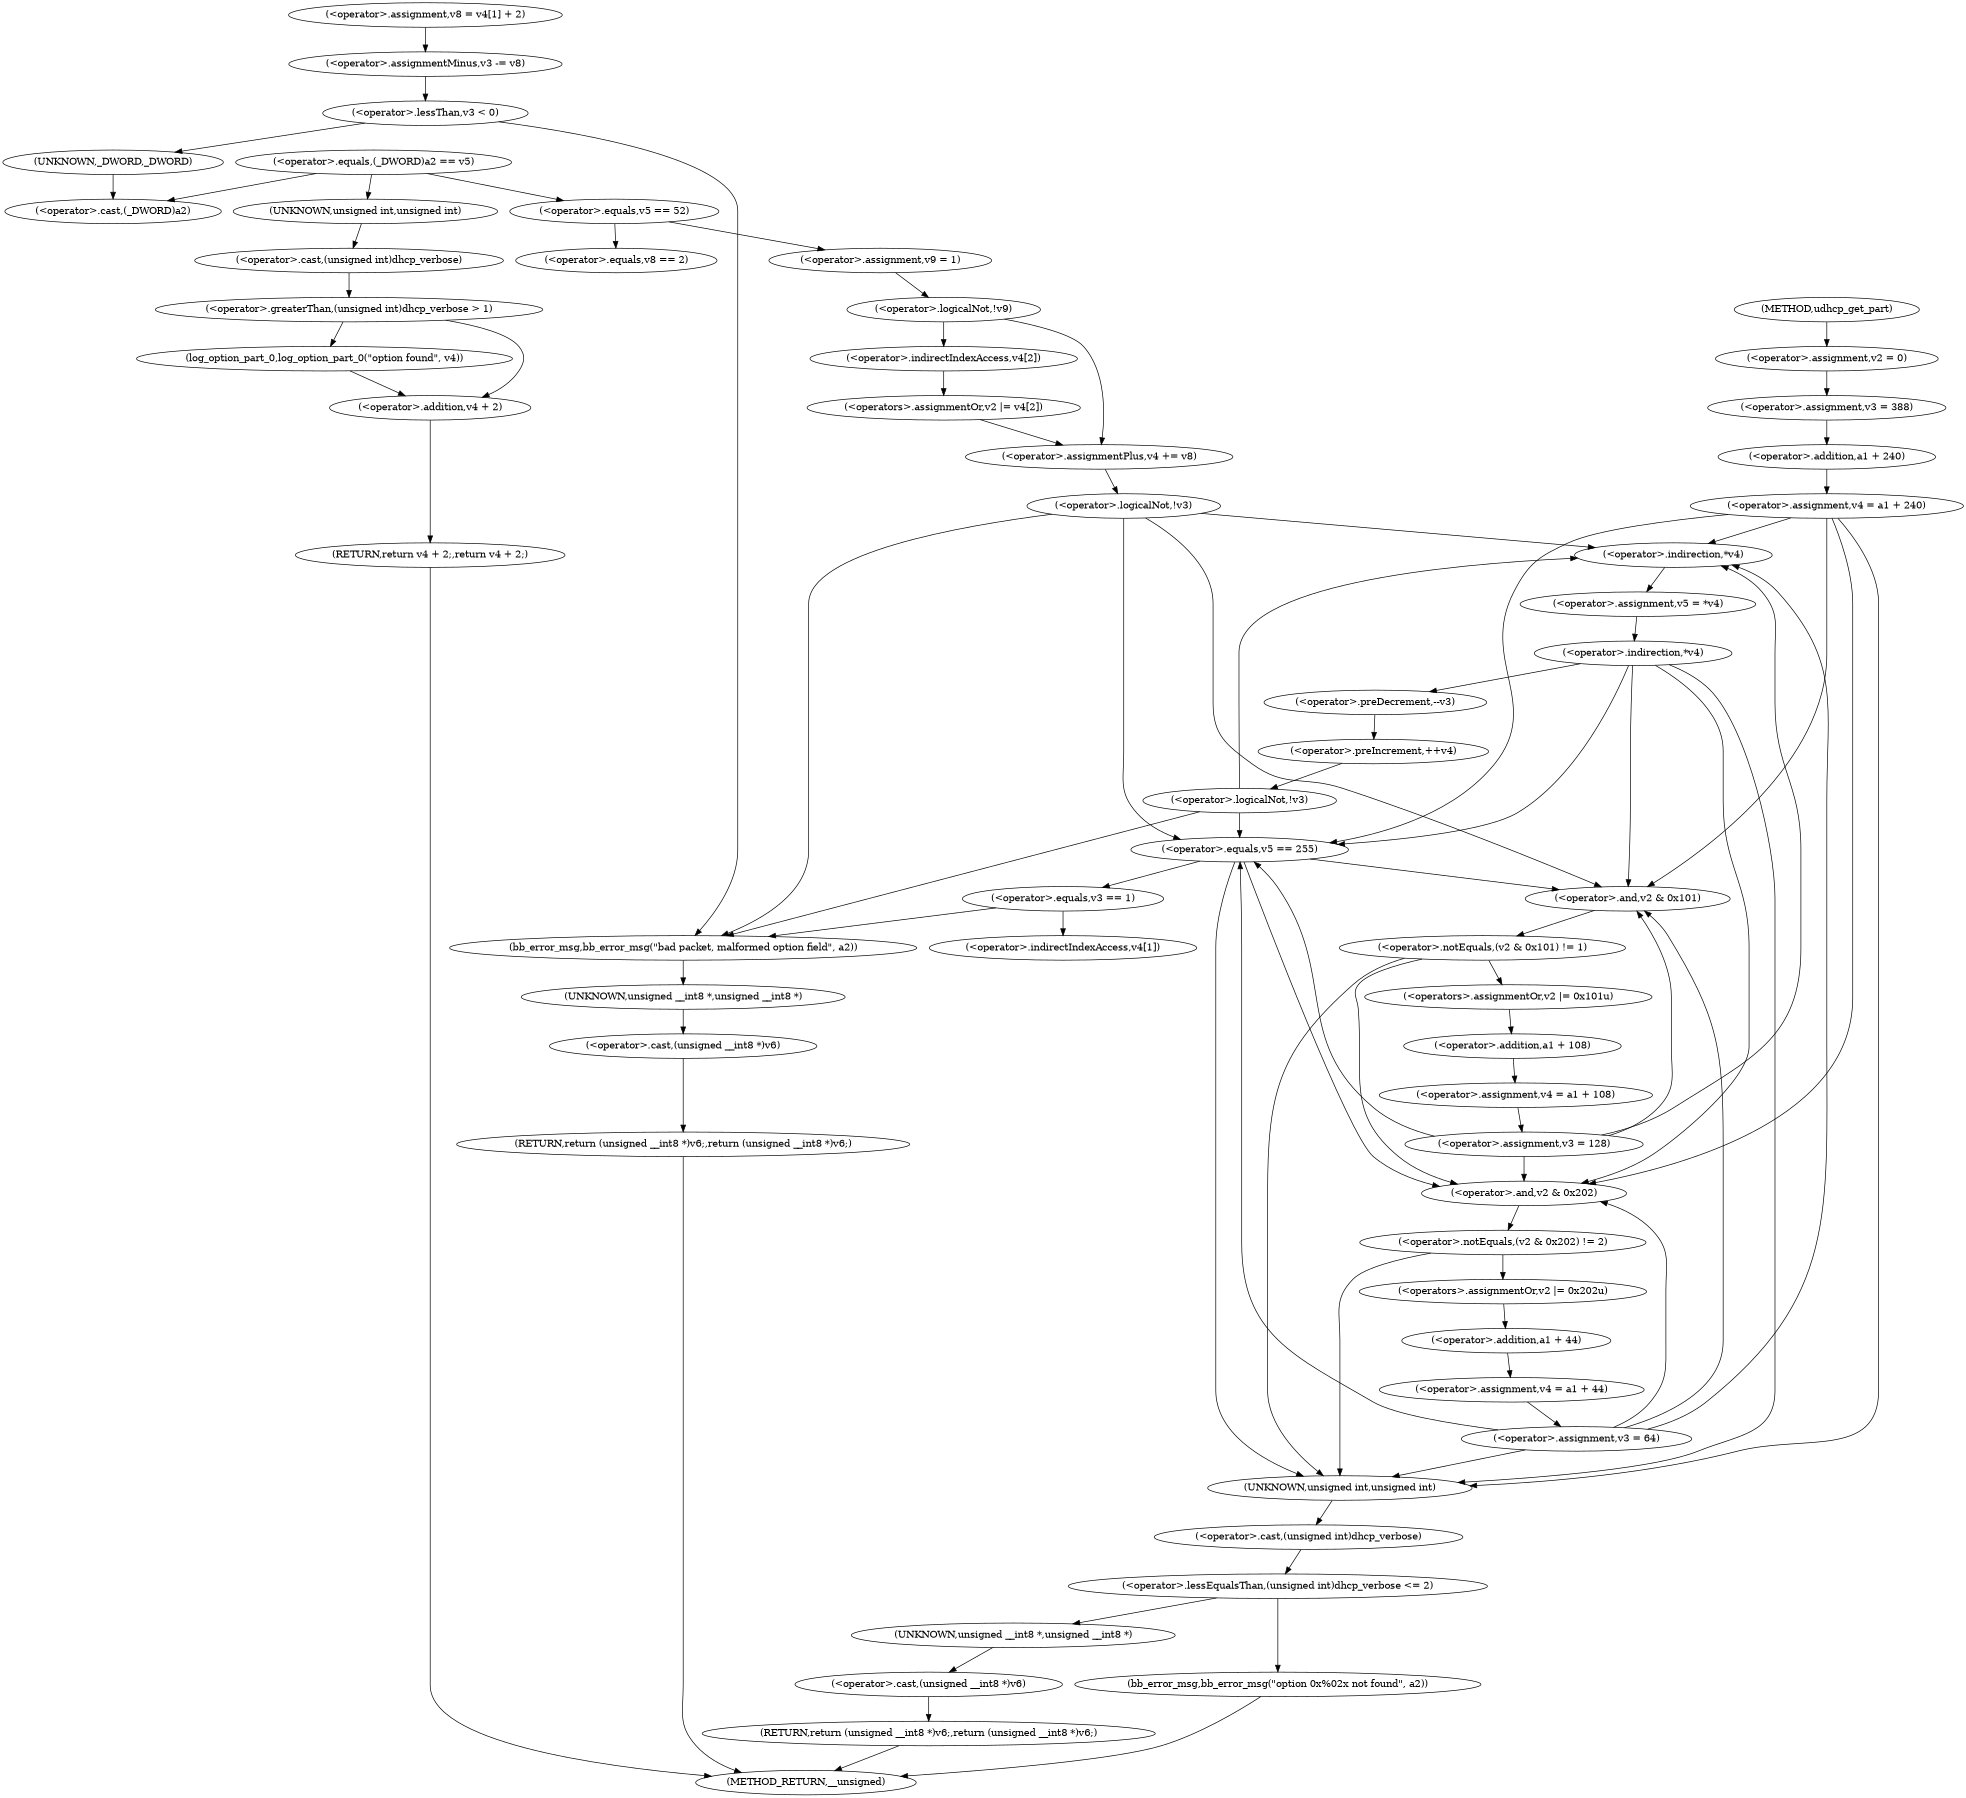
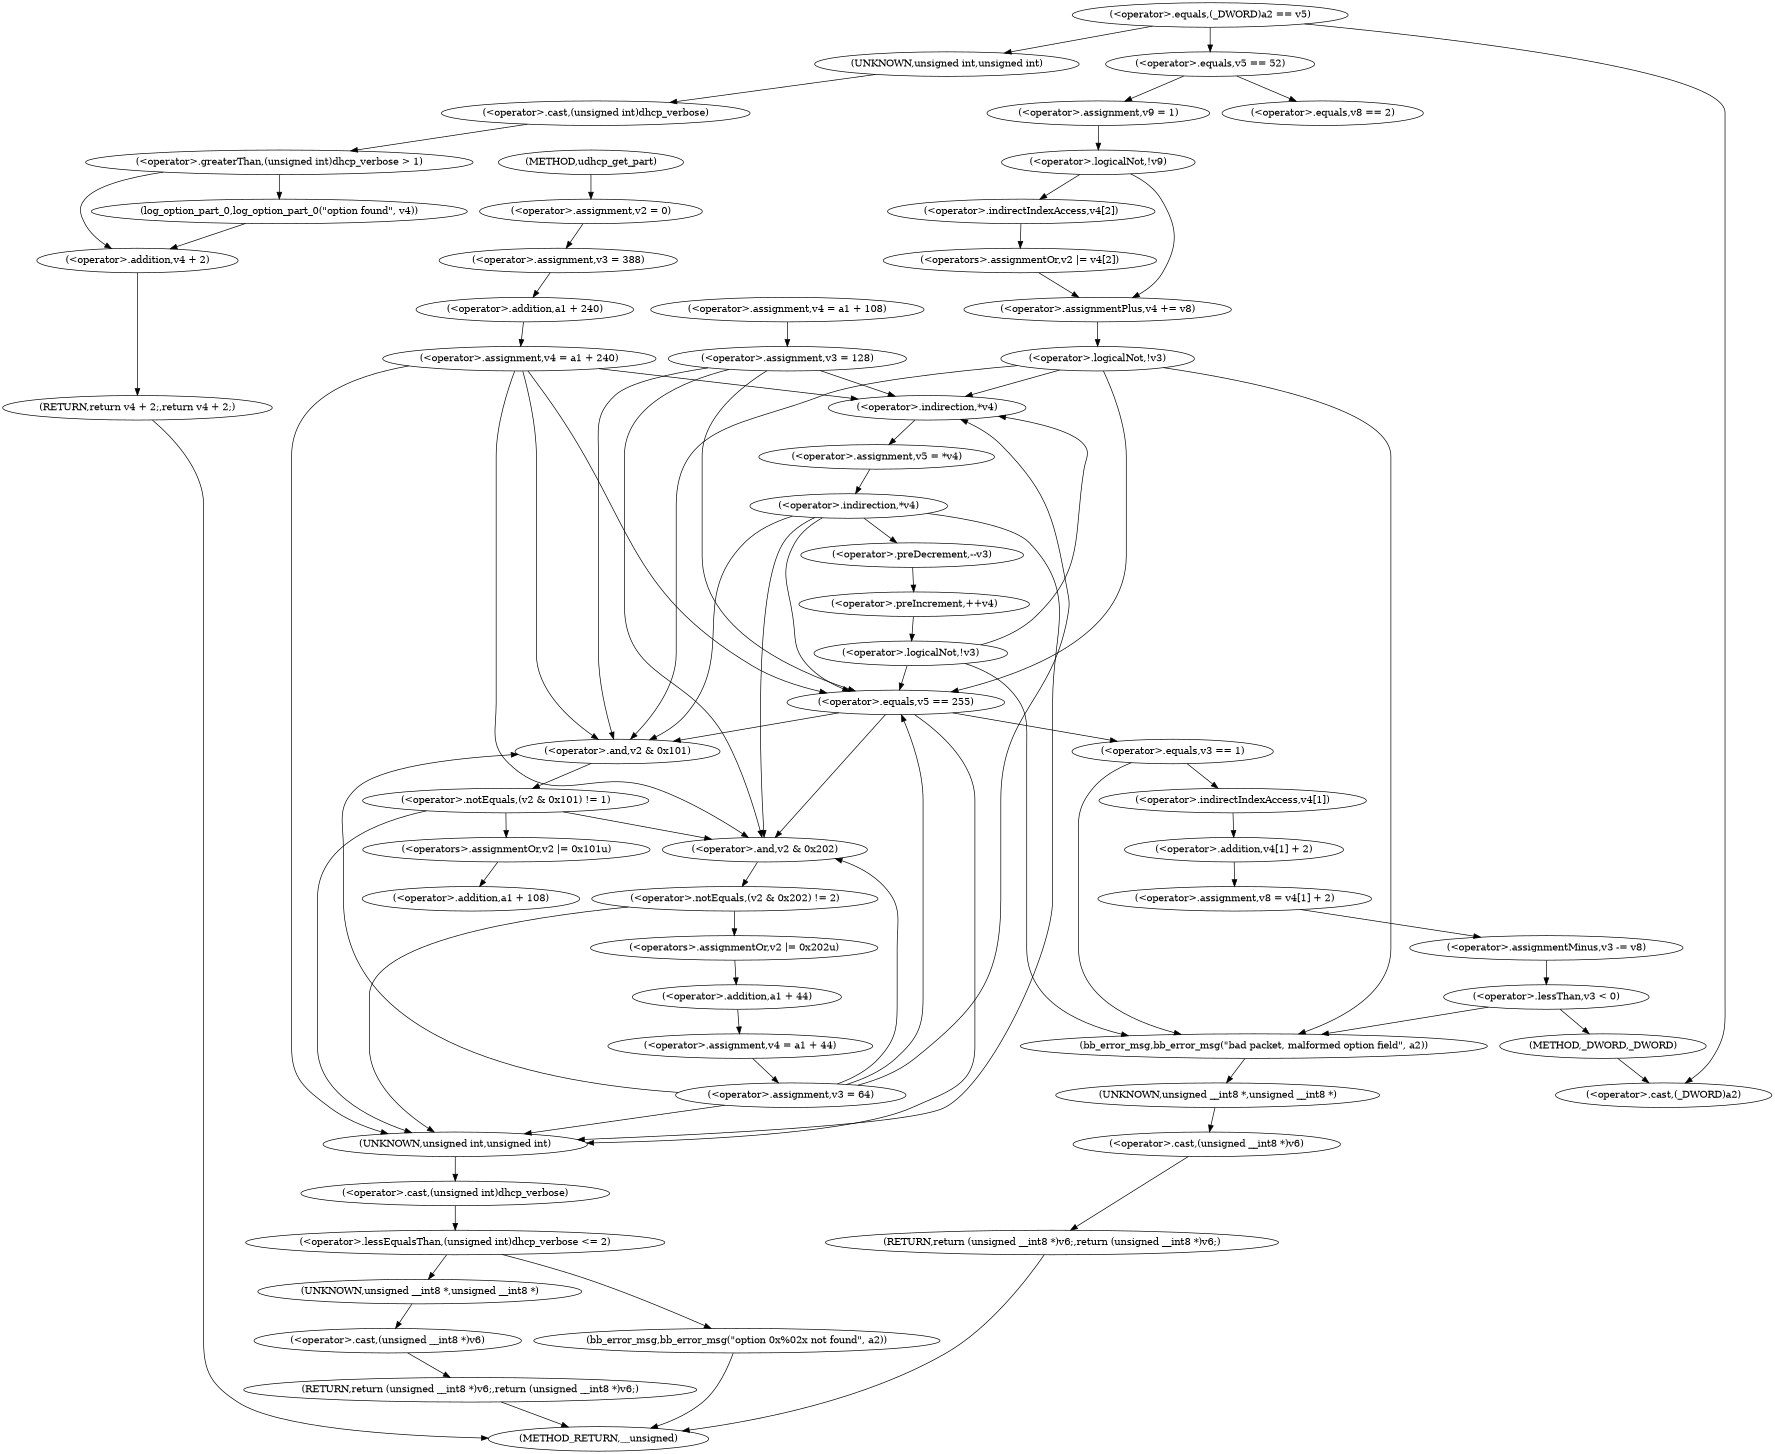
node "(UNKNOWN,_DWORD,_DWORD)": label "(UNKNOWN,_DWORD,_DWORD)" -> "(METHOD,_DWORD,_DWORD)"
node "(<operator>.addition,v4[1] + 2)": added
edge "(<operator>.addition,a1 + 108)" -> "(<operator>.assignment,v4 = a1 + 108)": removed
